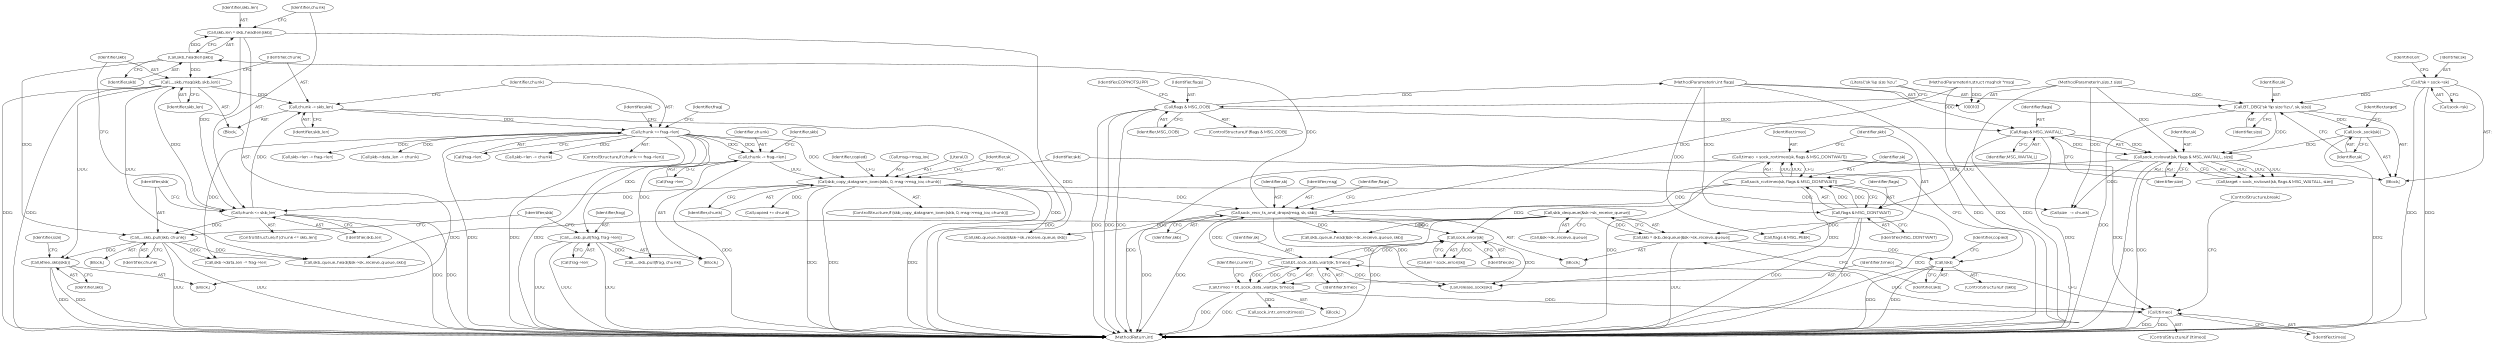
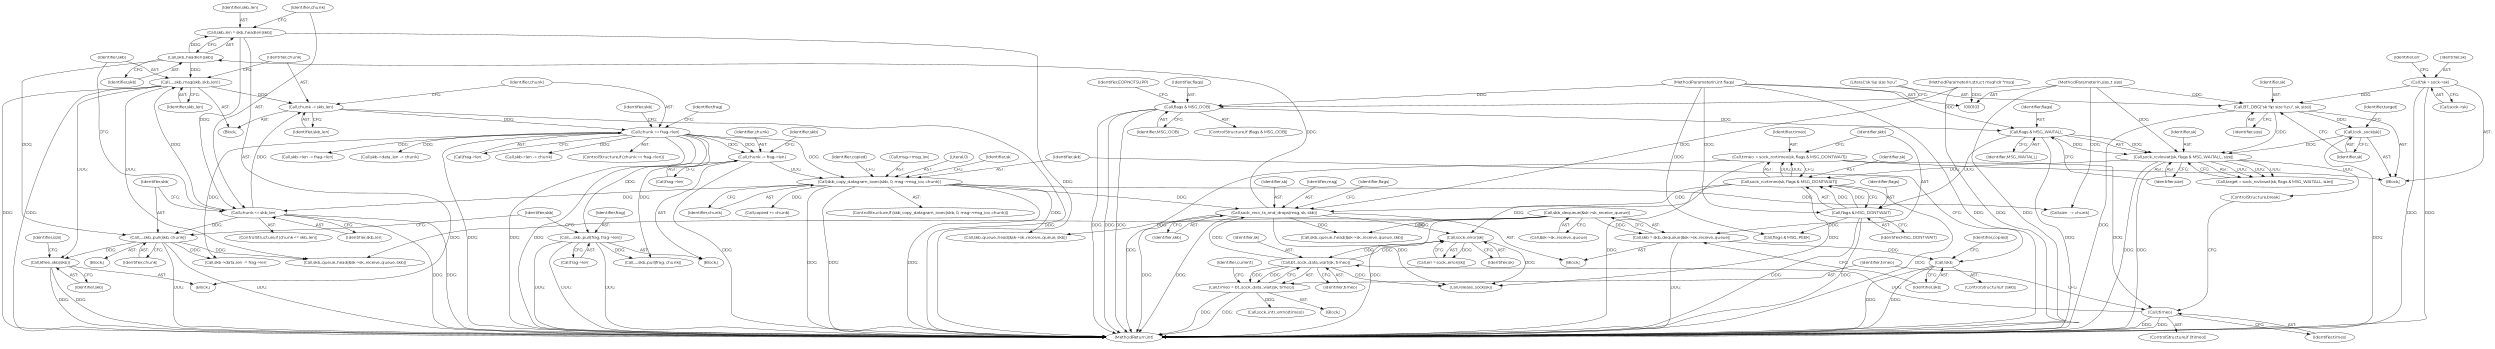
edge "(Call,flags & MSG_OOB)" -> "(MethodParameterIn,int flags)": reversed
edge "(Call,sock_rcvlowat(sk, flags & MSG_WAITALL, size))" -> "(Call,size   -= chunk)": now "(Call,sock_rcvlowat(sk, flags & MSG_WAITALL, size))" -> "(ControlStructure,break;)"
edge "(Call,timeo = bt_sock_data_wait(sk, timeo))" -> "(Call,!timeo)": removed, label "DDG:"
